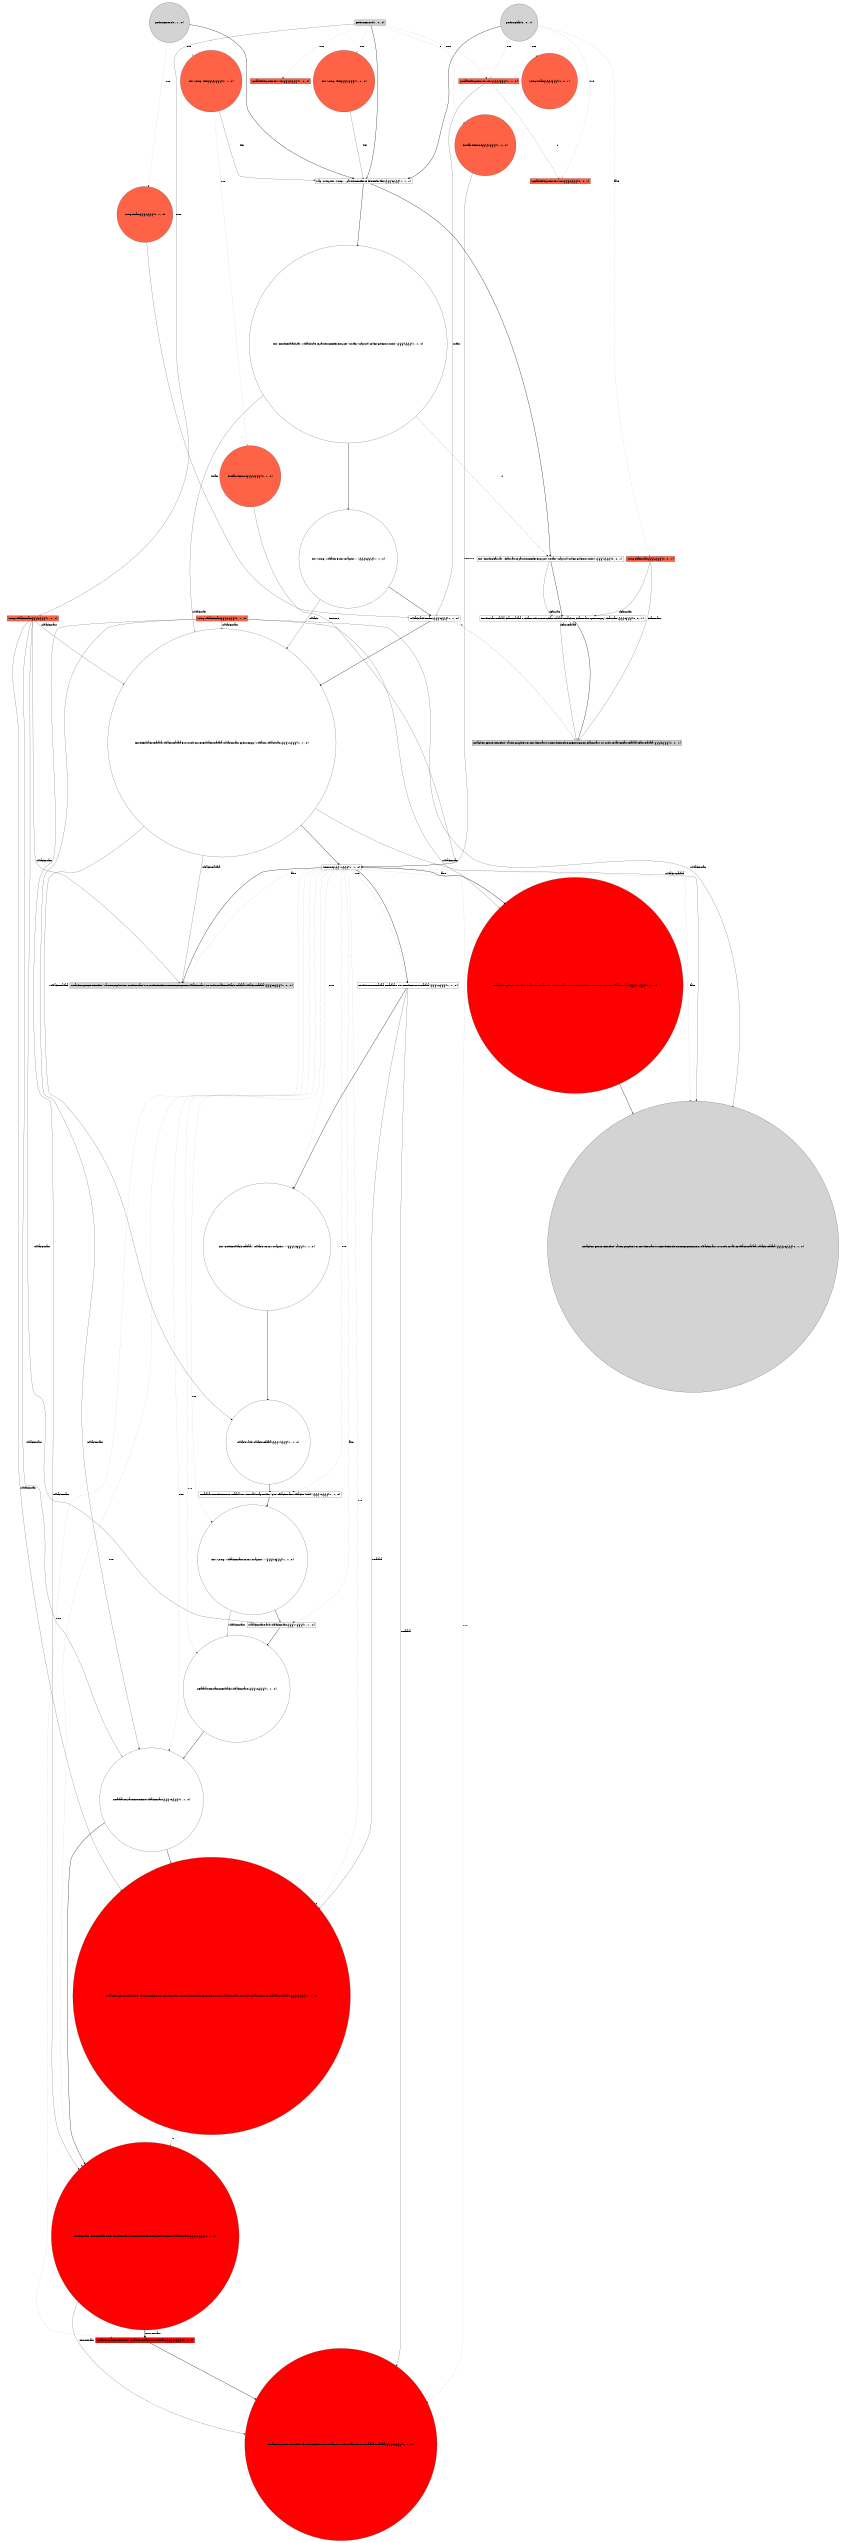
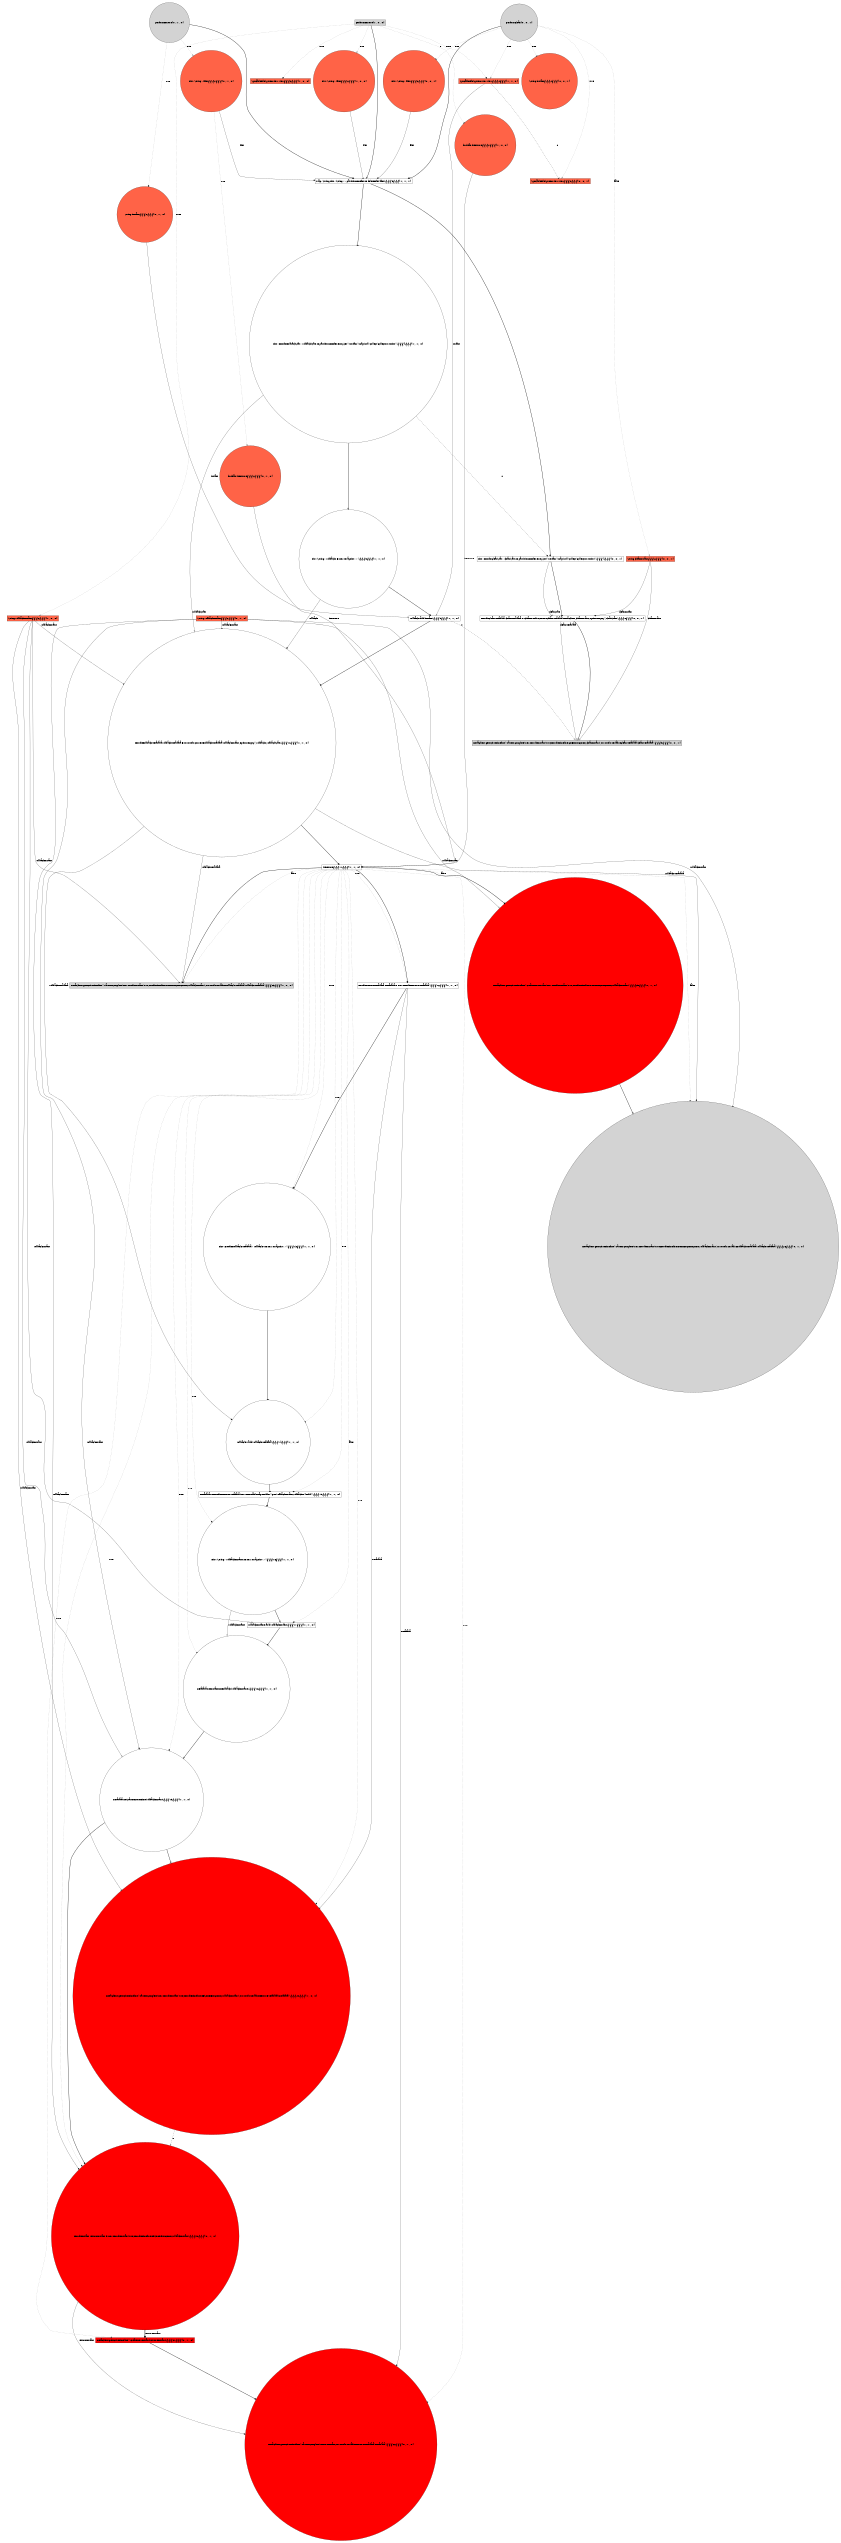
node "List<String> files@@@2@@@['0', '0', '1']": added
edge "performRestore['1', '0', '0']" -> "String rollbackInstant@@@2@@@['1', '0', '0']": style solid -> dotted
edge "isRestore@@@11@@@['1', '1', '0']" -> "rollbackM.add(rollbackMetadata)@@@14@@@['1', '1', '0']": added, label "true"
